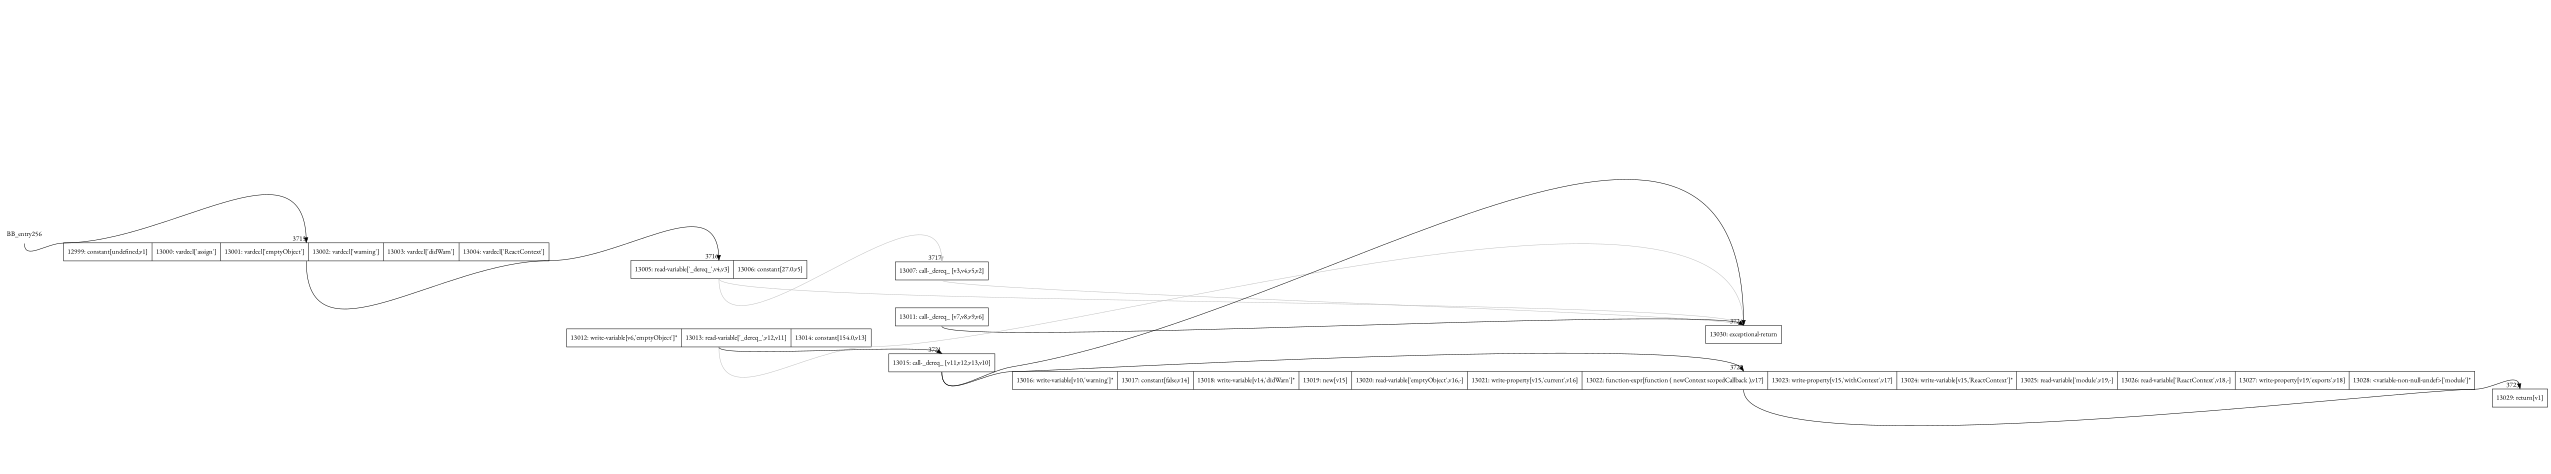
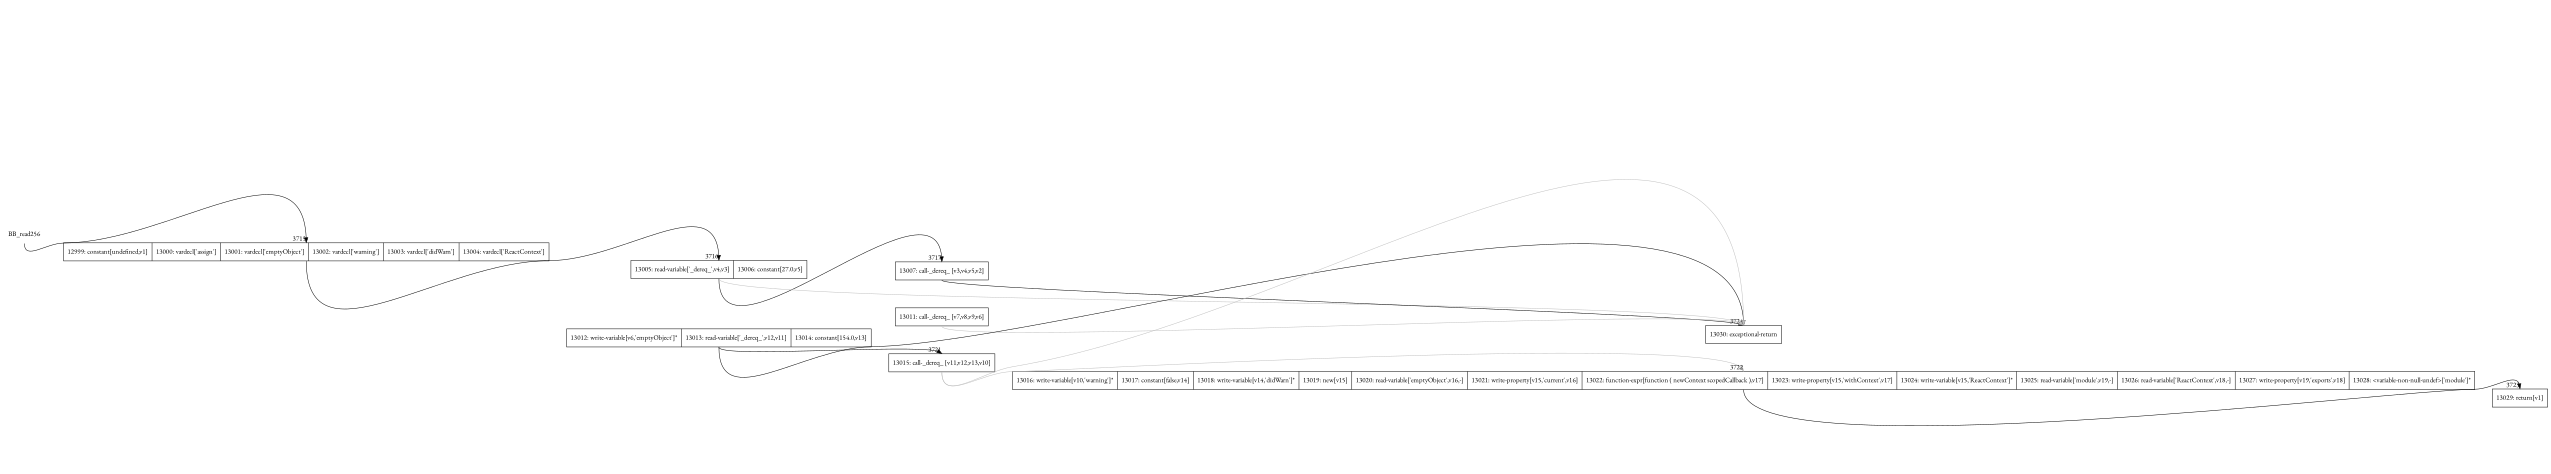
node "BB_entry256": label "BB_entry256" -> "BB_read256"
edge "13015: call-_dereq_ [v11,v12,v13,v10]" -> "13030: exceptional-return": color black -> gray
edge "13005: read-variable['_dereq_',v4,v3]" -> "13007: call-_dereq_ [v3,v4,v5,v2]": color gray -> black
edge "13012: write-variable[v6,'emptyObject']*" -> "13030: exceptional-return": color gray -> black
edge "13007: call-_dereq_ [v3,v4,v5,v2]" -> "13030: exceptional-return": color gray -> black
edge "13011: call-_dereq_ [v7,v8,v9,v6]" -> "13030: exceptional-return": color black -> gray
edge "13015: call-_dereq_ [v11,v12,v13,v10]" -> "13016: write-variable[v10,'warning']*": color black -> gray
